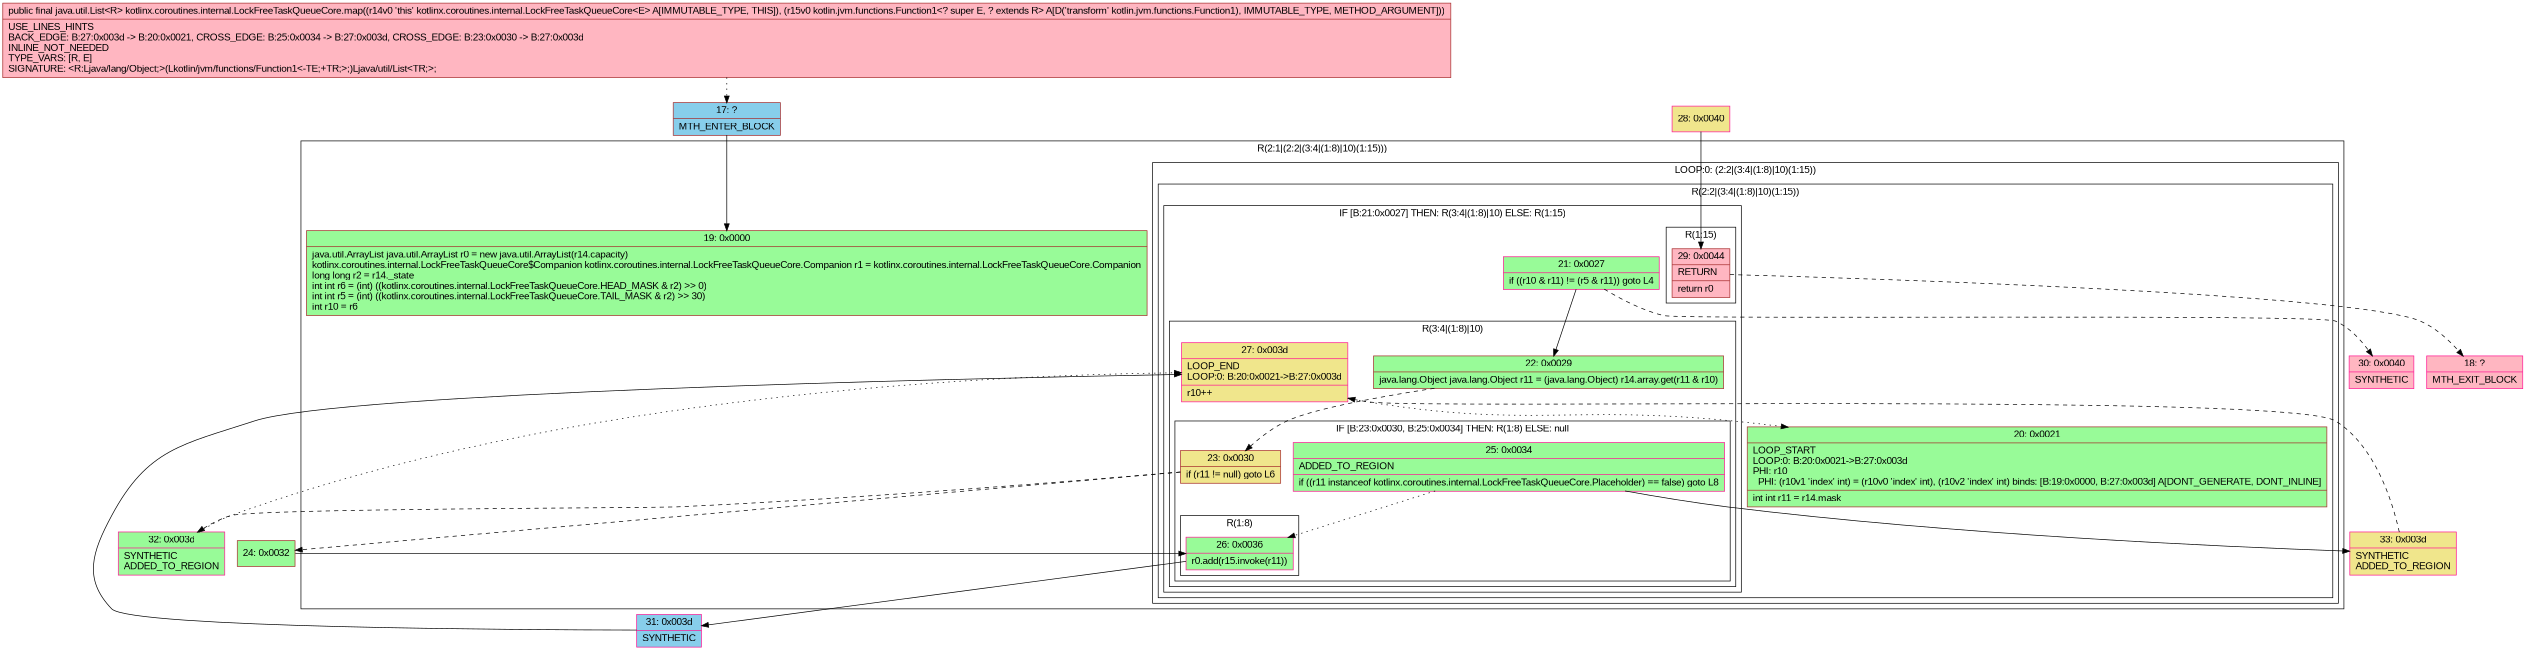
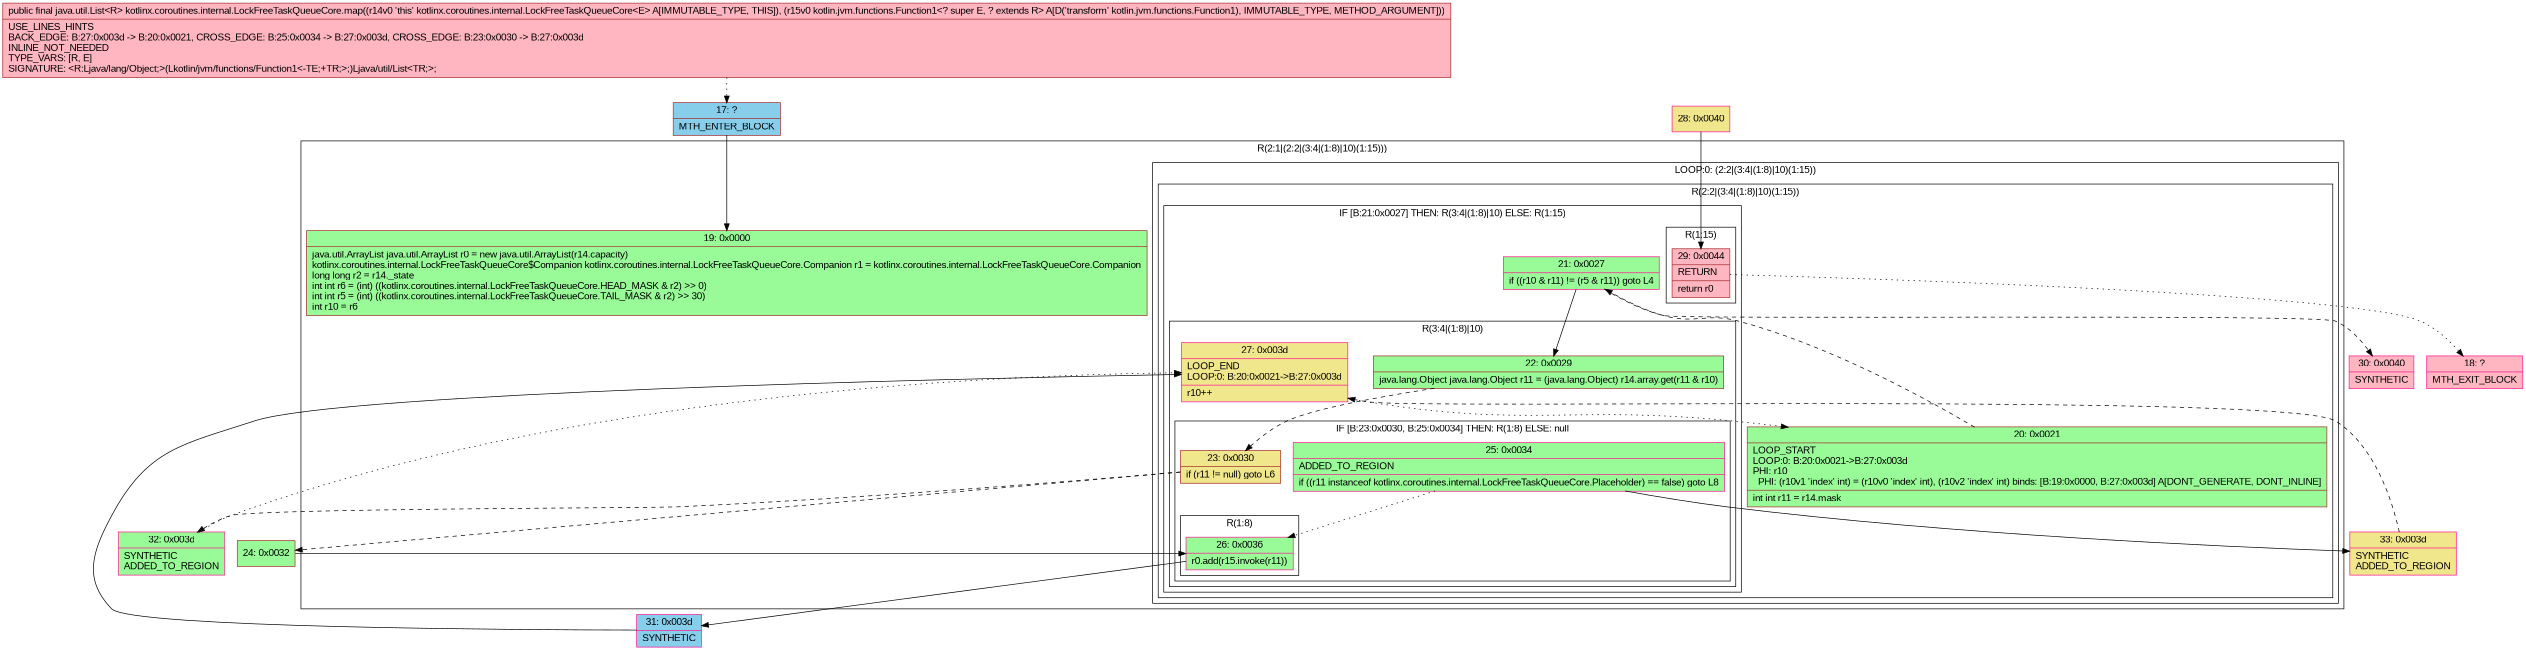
edge "29: 0x0044" -> "18: ?": style dashed -> dotted
edge "20: 0x0021" -> "21: 0x0027": added
